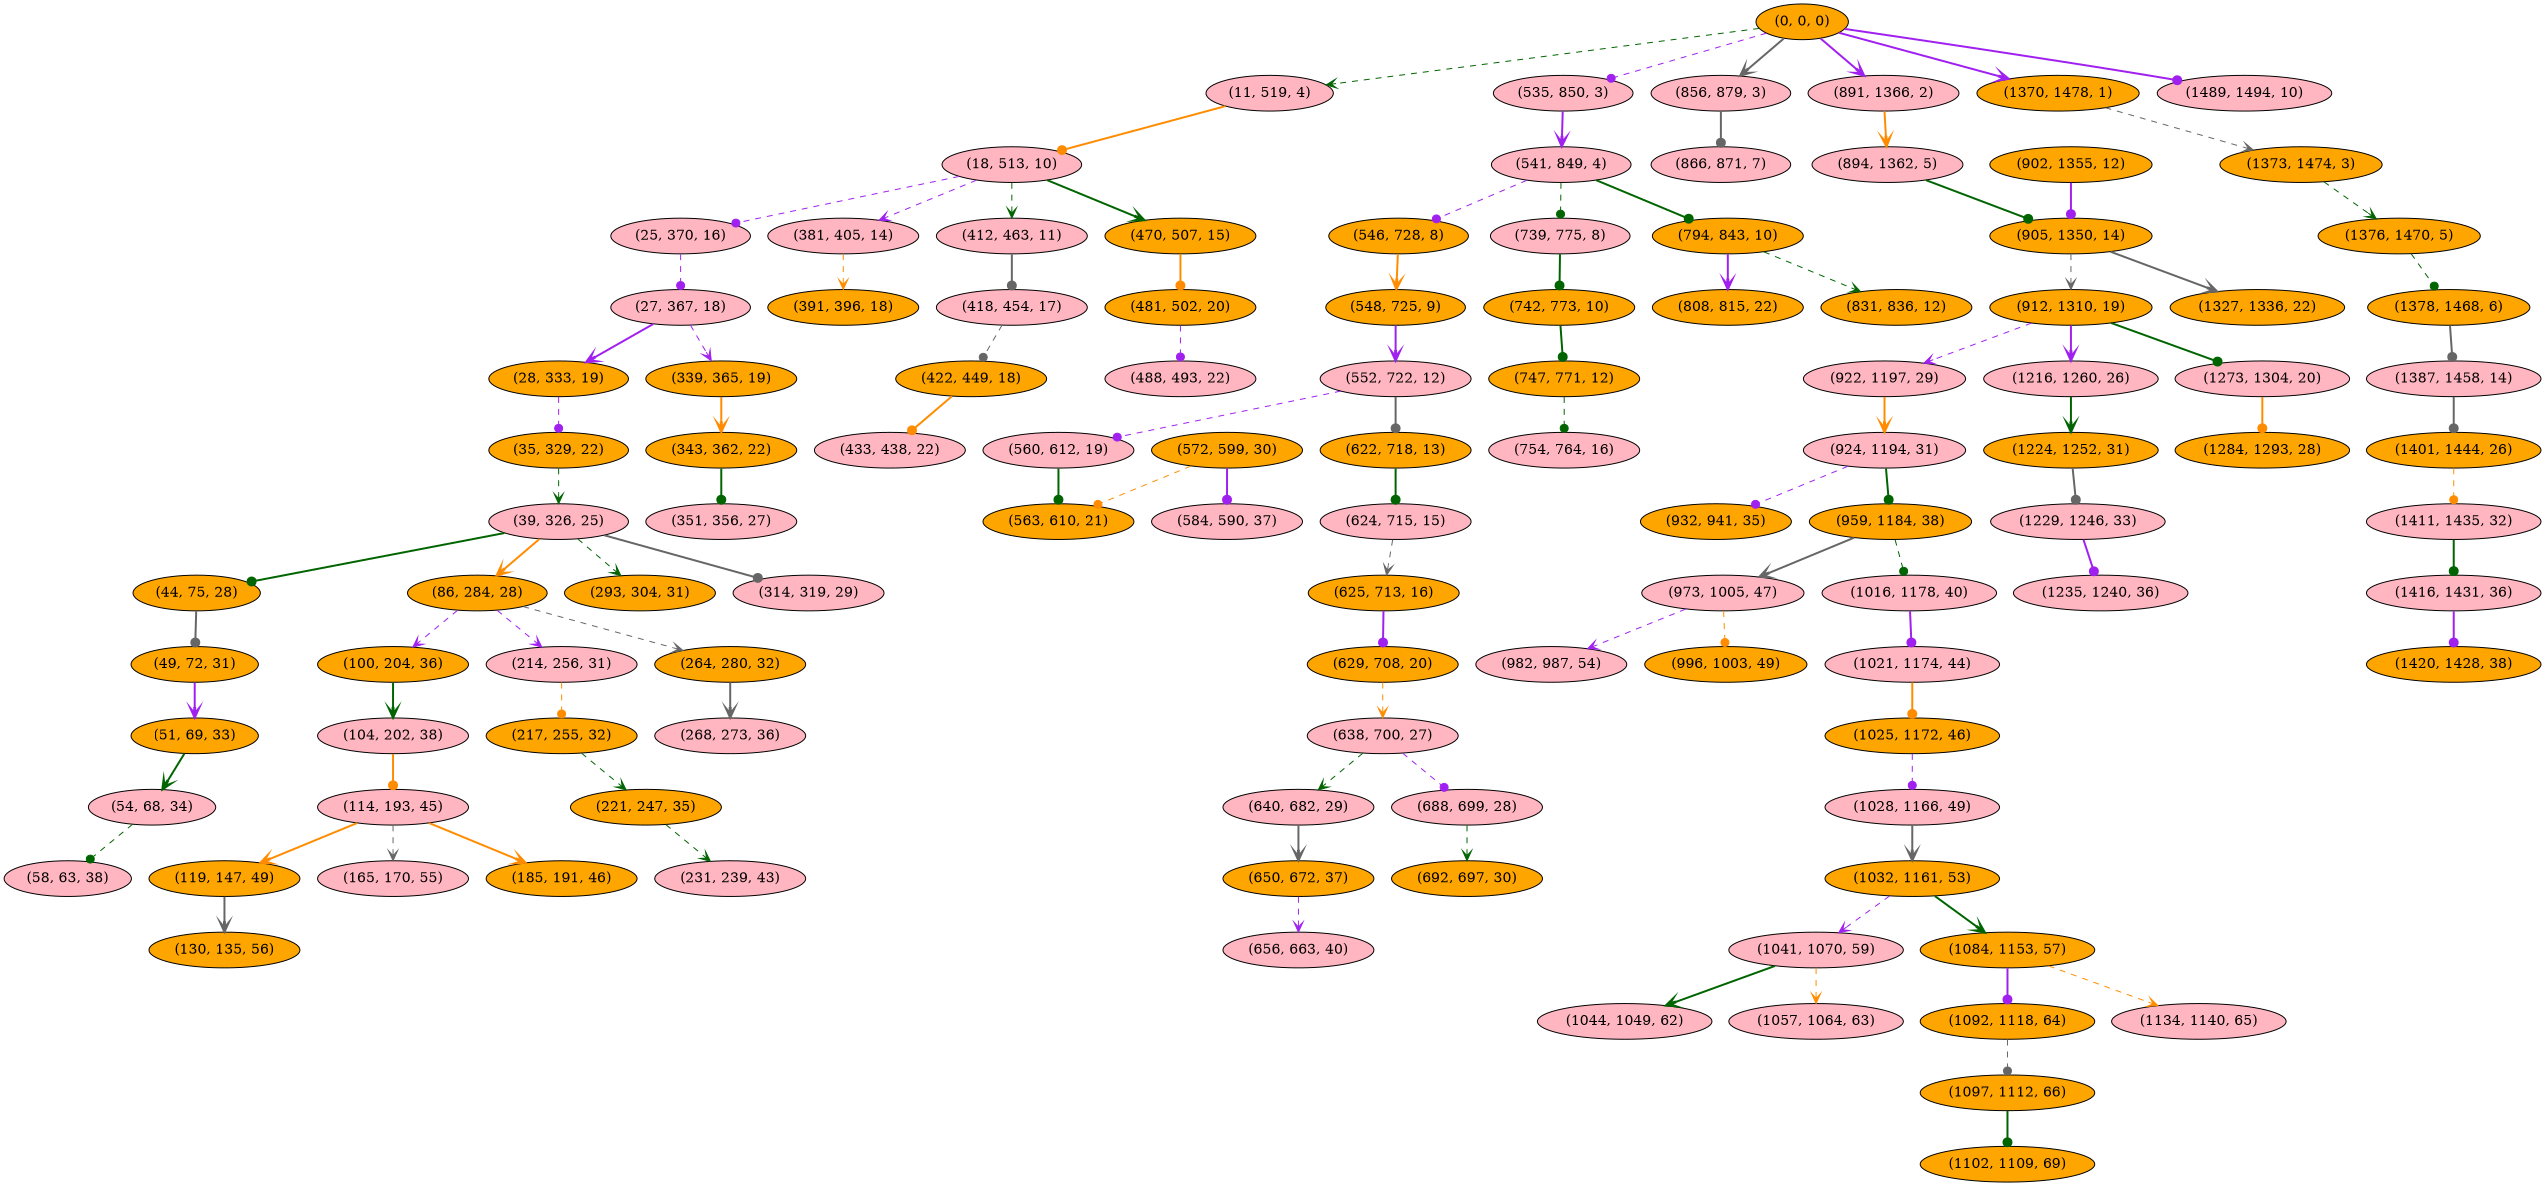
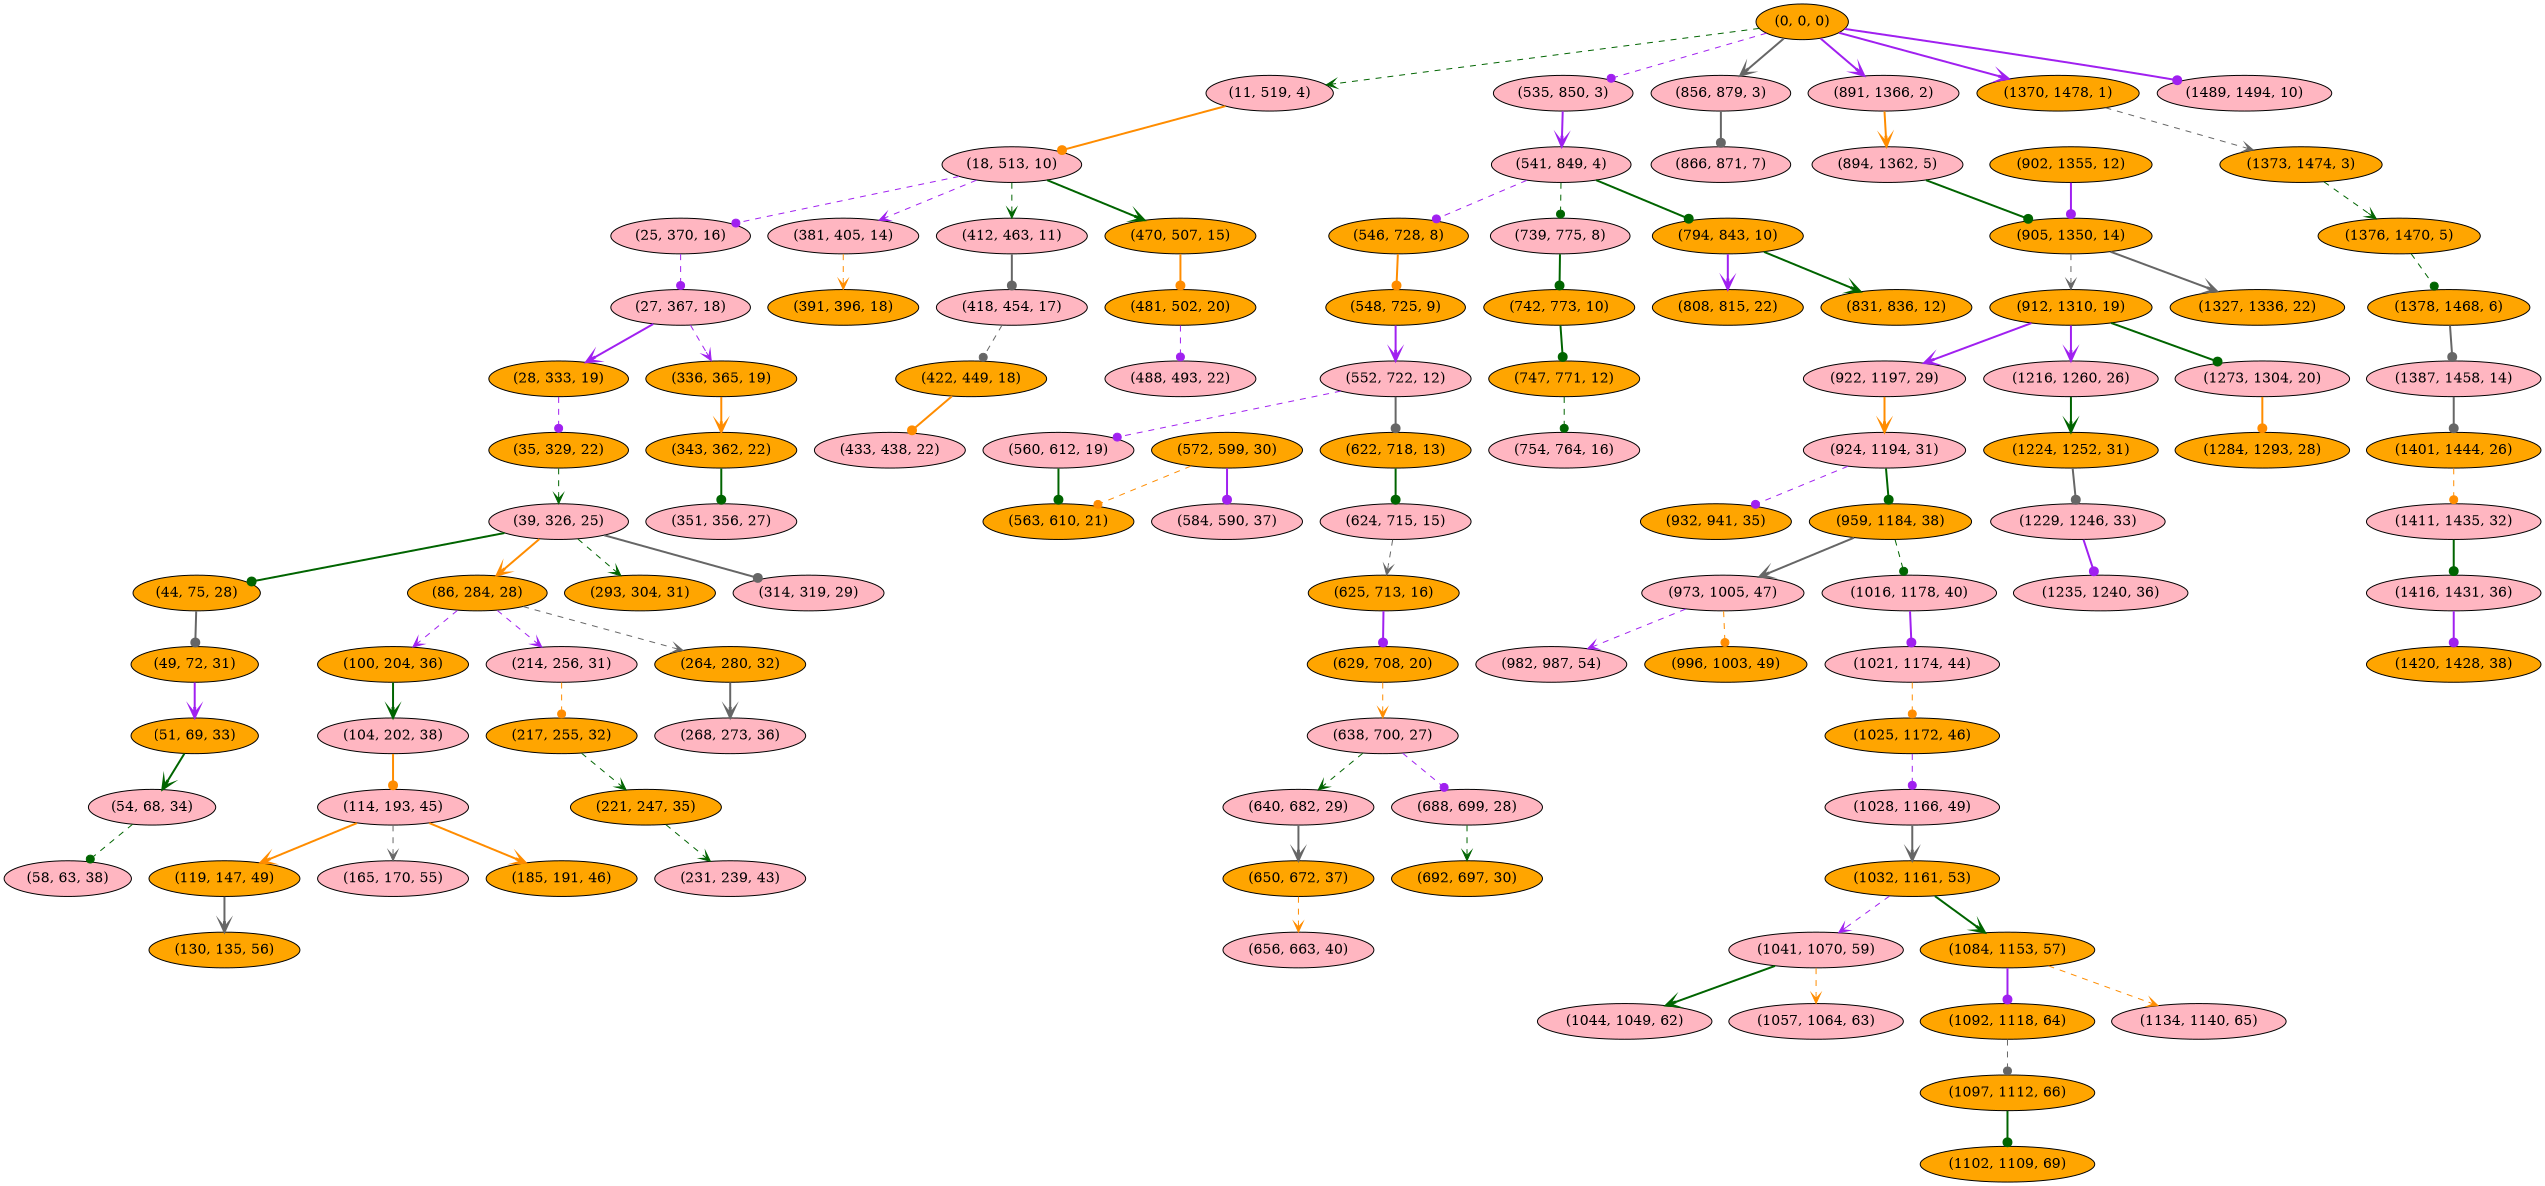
edge "(546, 728, 8)" -> "(548, 725, 9)": arrowhead vee -> dot
edge "(794, 843, 10)" -> "(831, 836, 12)": style dashed -> bold
edge "(912, 1310, 19)" -> "(922, 1197, 29)": style dashed -> bold
node "(339, 365, 19)": label "(339, 365, 19)" -> "(336, 365, 19)"
edge "(1021, 1174, 44)" -> "(1025, 1172, 46)": style bold -> dashed
edge "(650, 672, 37)" -> "(656, 663, 40)": color purple -> darkorange
